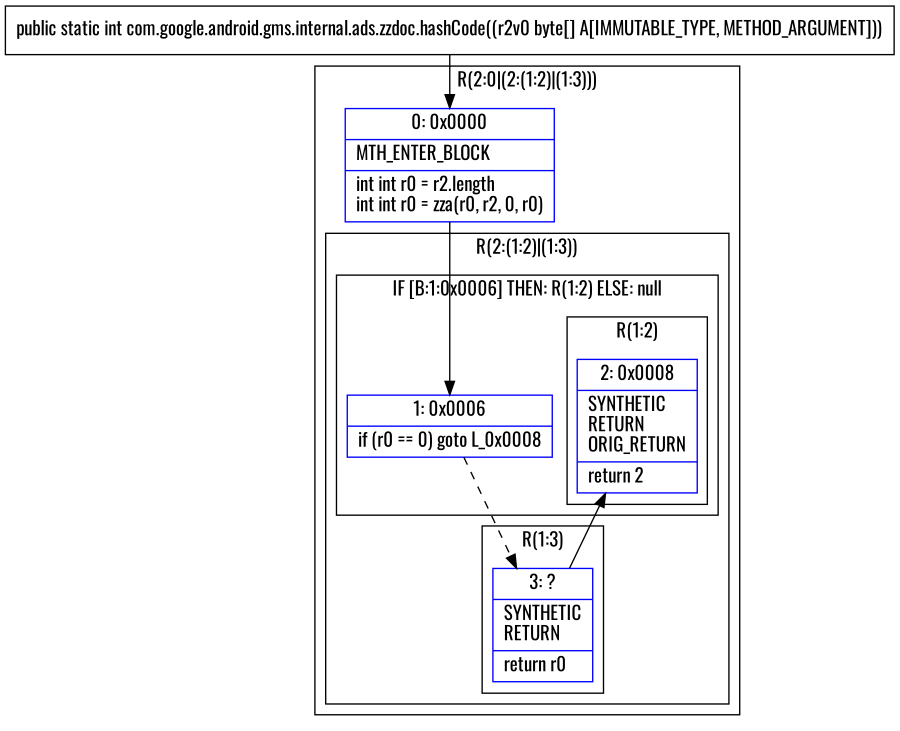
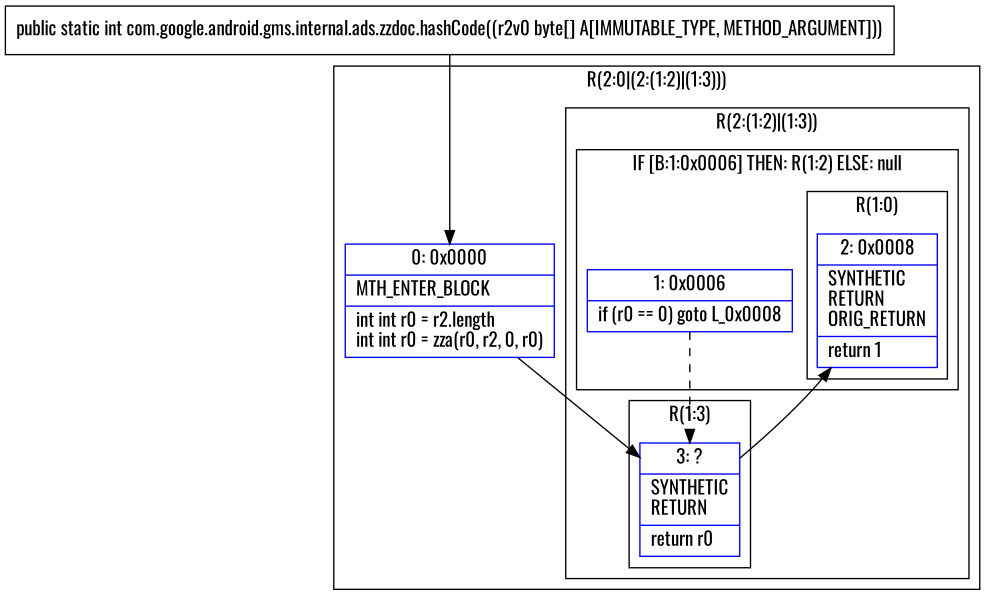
edge "0: 0x0000" -> "1: 0x0006": now "0: 0x0000" -> "3: ?"
cluster "R(1:2)": label "R(1:2)" -> "R(1:0)"
node "2: 0x0008": text "return 2" -> "return 1"
